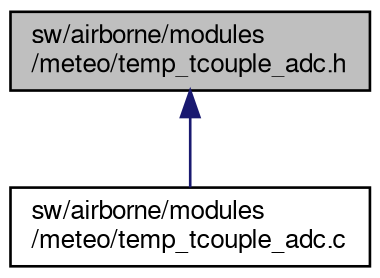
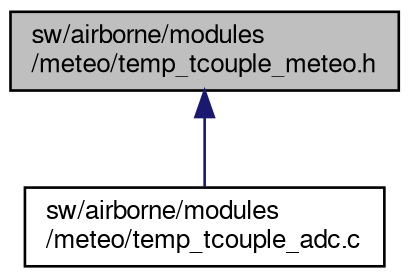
node "sw/airborne/modules /meteo/temp_tcouple_adc.h": label "sw/airborne/modules /meteo/temp_tcouple_adc.h" -> "sw/airborne/modules /meteo/temp_tcouple_meteo.h"
